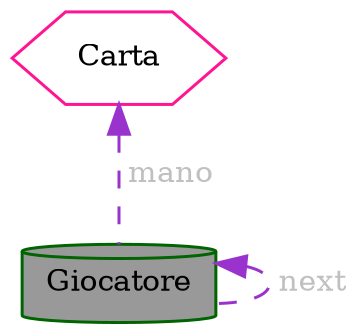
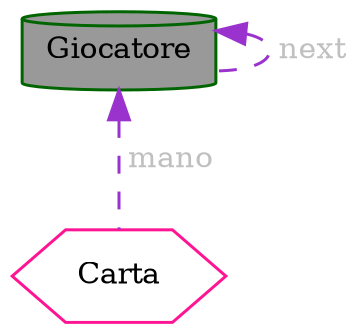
edge "Giocatore" -> "Carta": reversed
